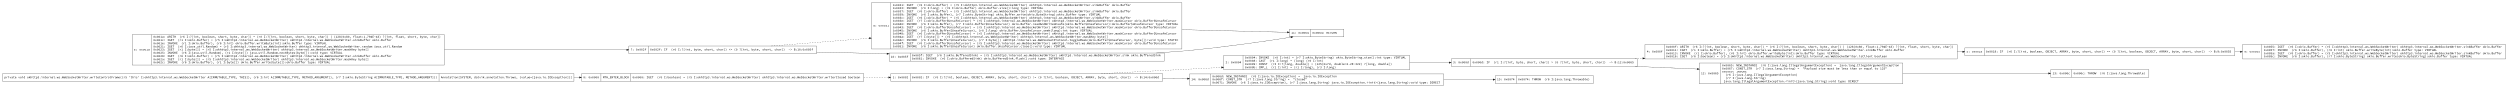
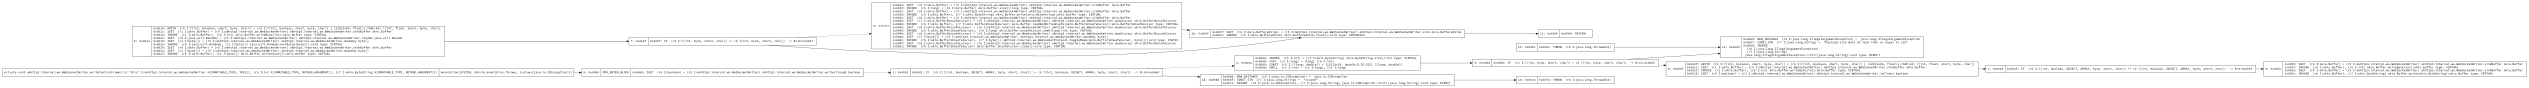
edge "8: 0x0031" -> "11: 0x0064": now "8: 0x0031" -> "10: 0x005f"
edge "12: 0x0065" -> "13: 0x006c": reversed
